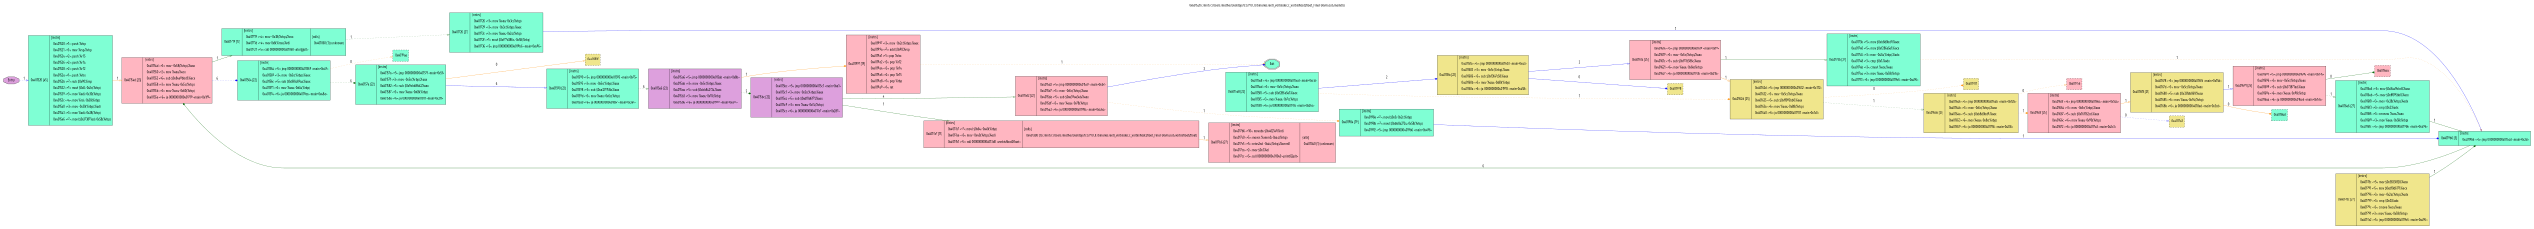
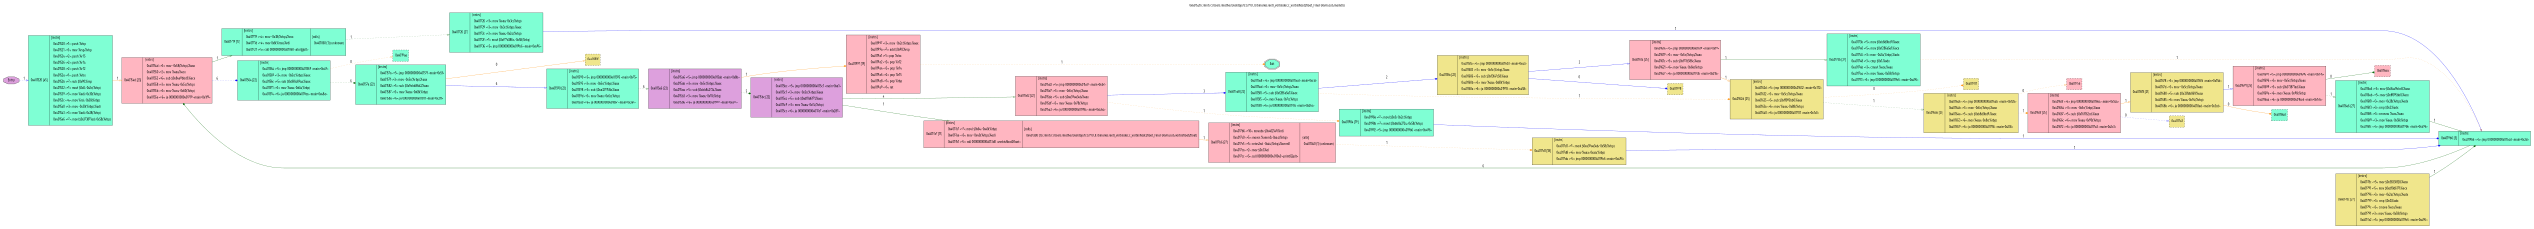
edge "0x4015d2 [22]" -> "Exit": now "0x4015d2 [22]" -> "0x4015e8 [22]"
node "0x4017d1 [18]": added
